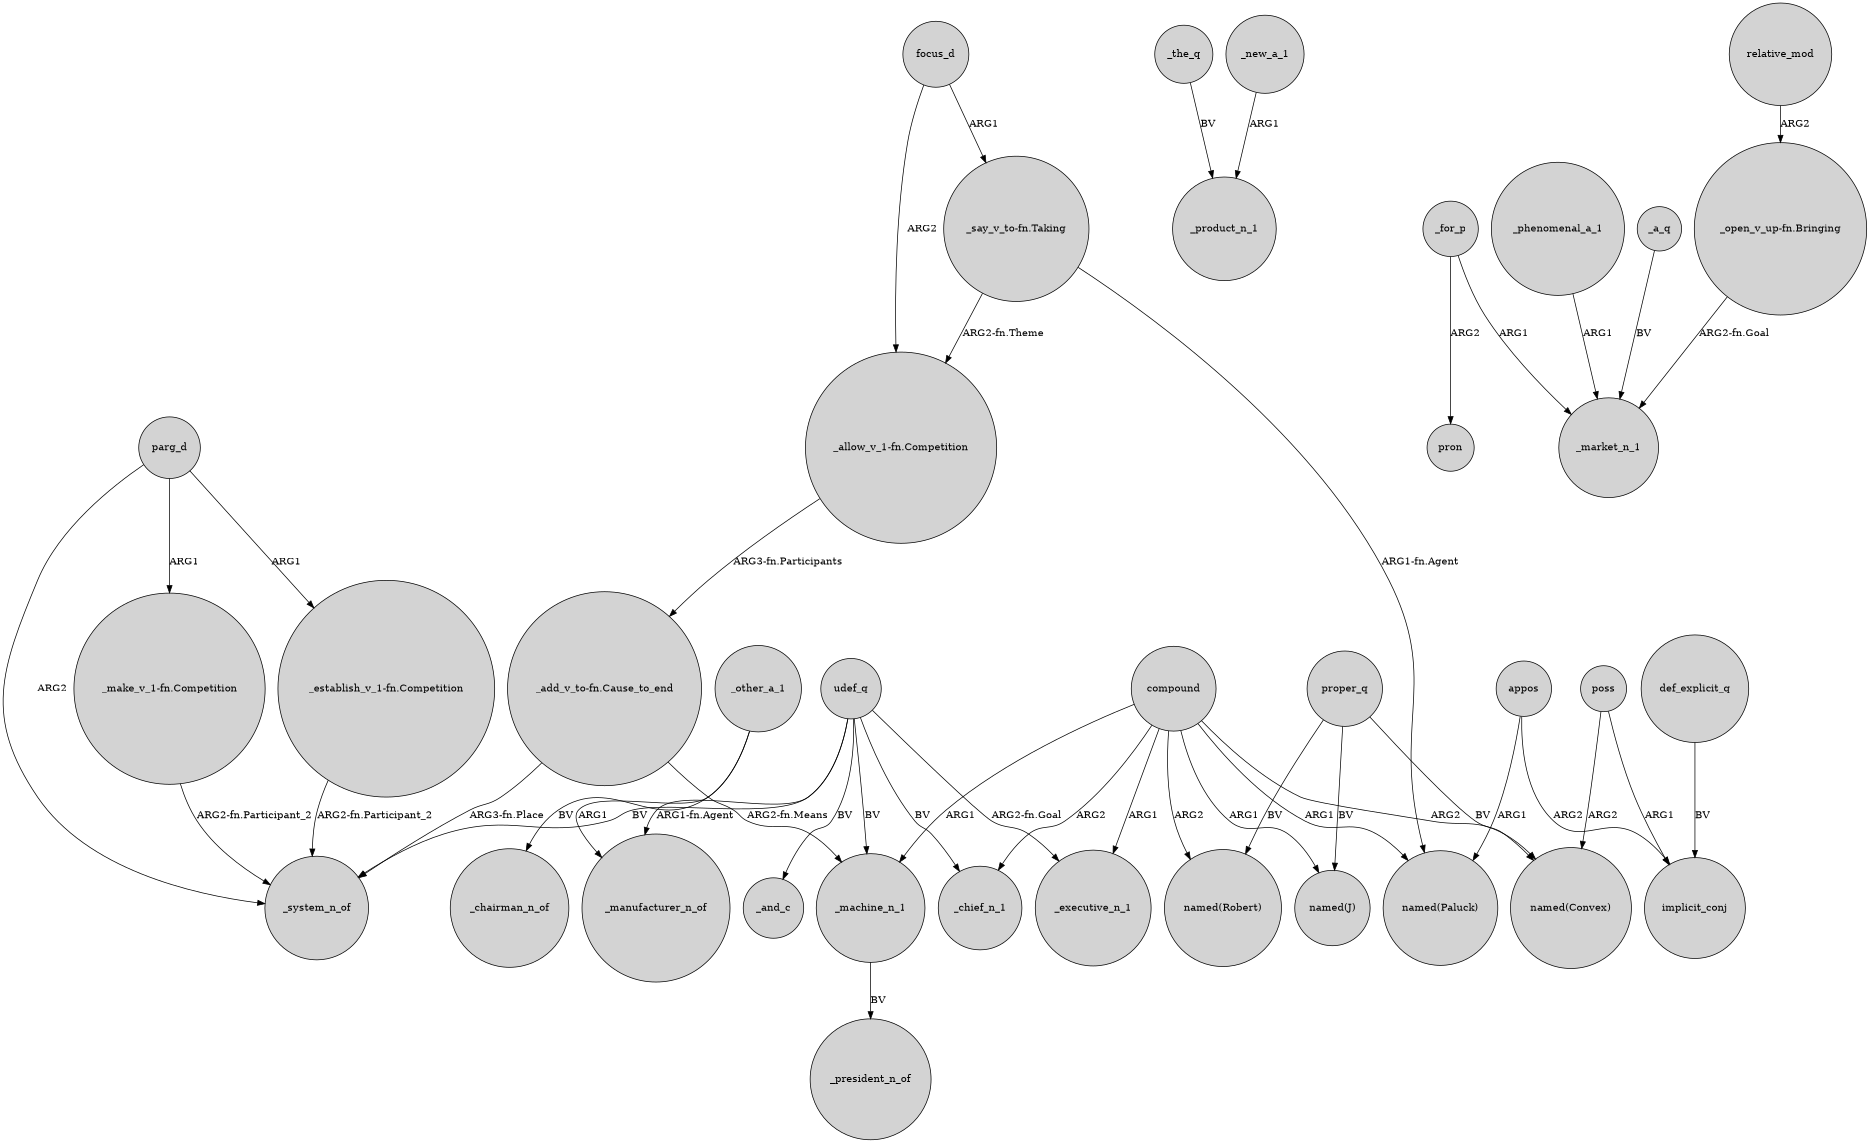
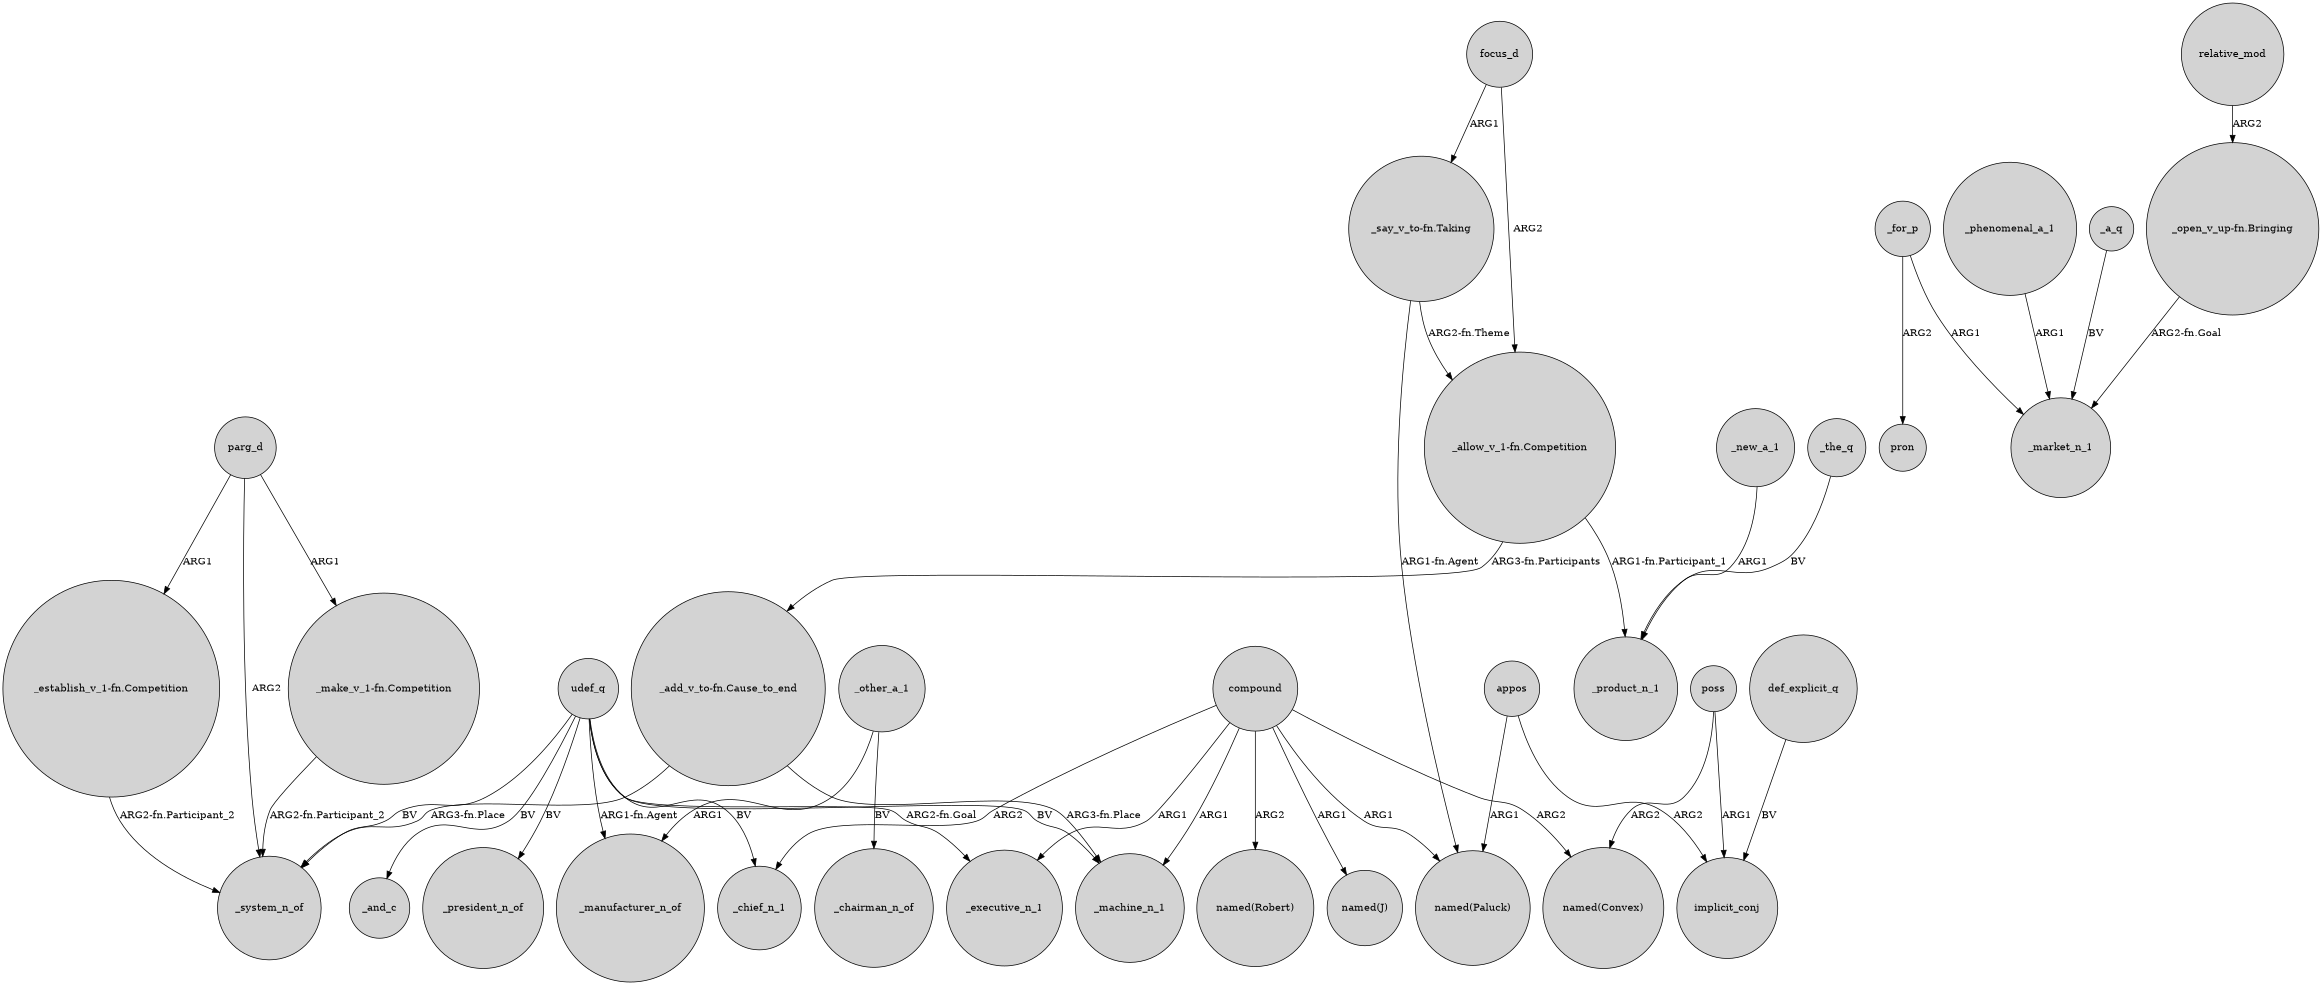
edge "_allow_v_1-fn.Competition" -> "_product_n_1": added, label "ARG1-fn.Participant_1"
node "proper_q": removed
edge "_add_v_to-fn.Cause_to_end" -> "_machine_n_1": label "ARG2-fn.Means" -> "ARG3-fn.Place"
edge "_machine_n_1" -> "_president_n_of": now "udef_q" -> "_president_n_of"
